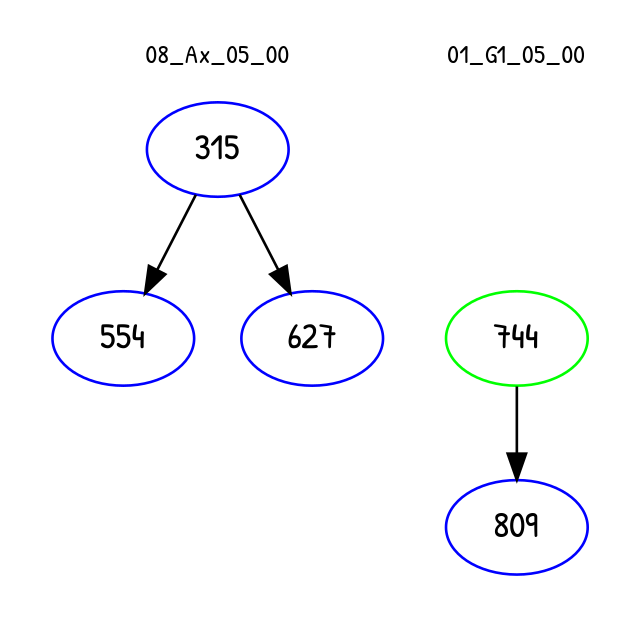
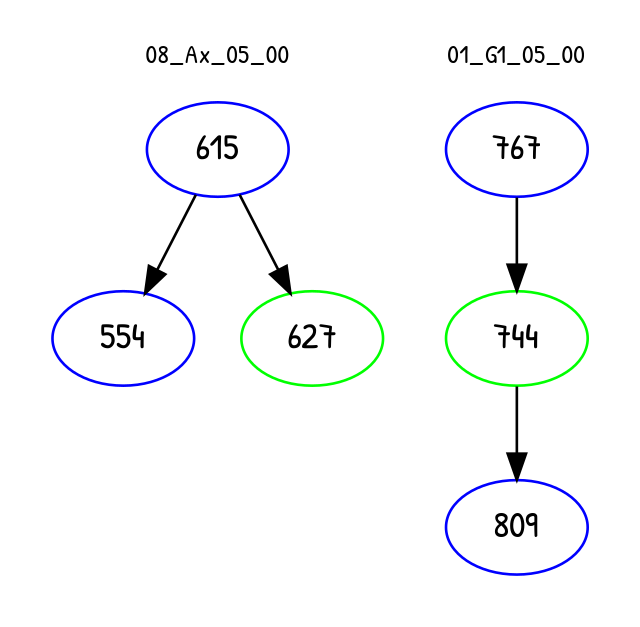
node "315": label "315" -> "615"
node "767": added
node "627": color blue -> green
